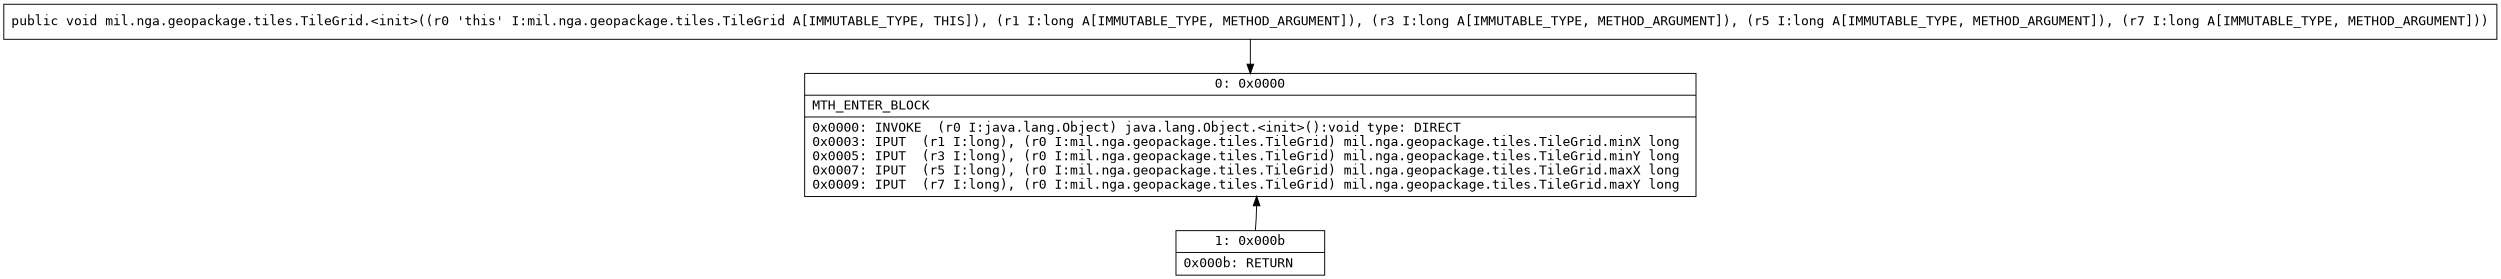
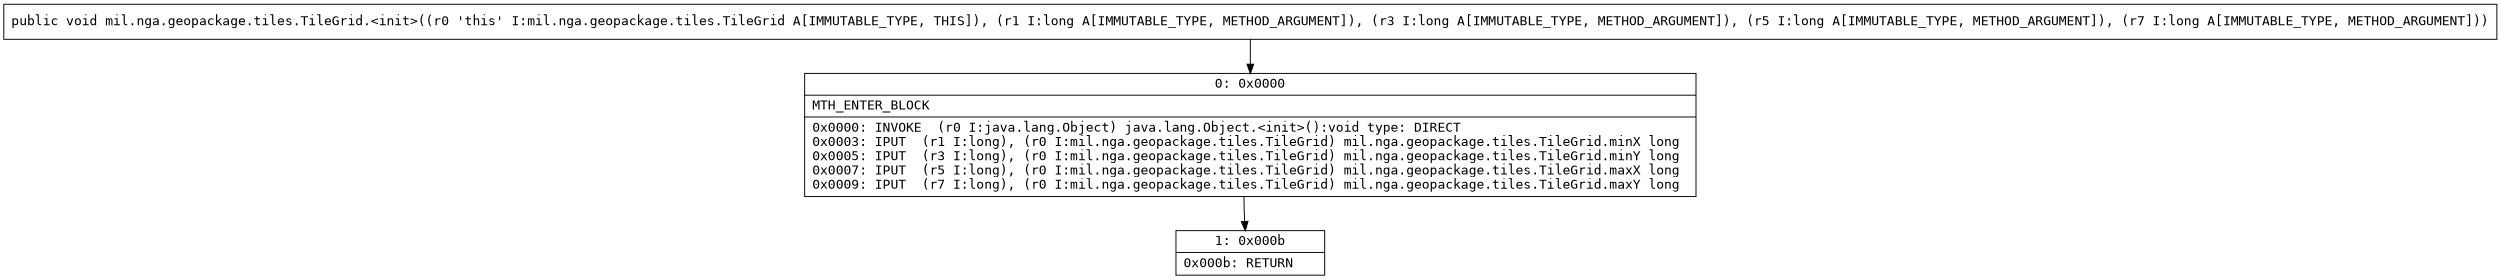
edge "1: 0x000b" -> "0: 0x0000": reversed
